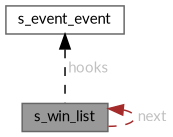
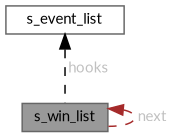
node "s_event_event": label "s_event_event" -> "s_event_list"
